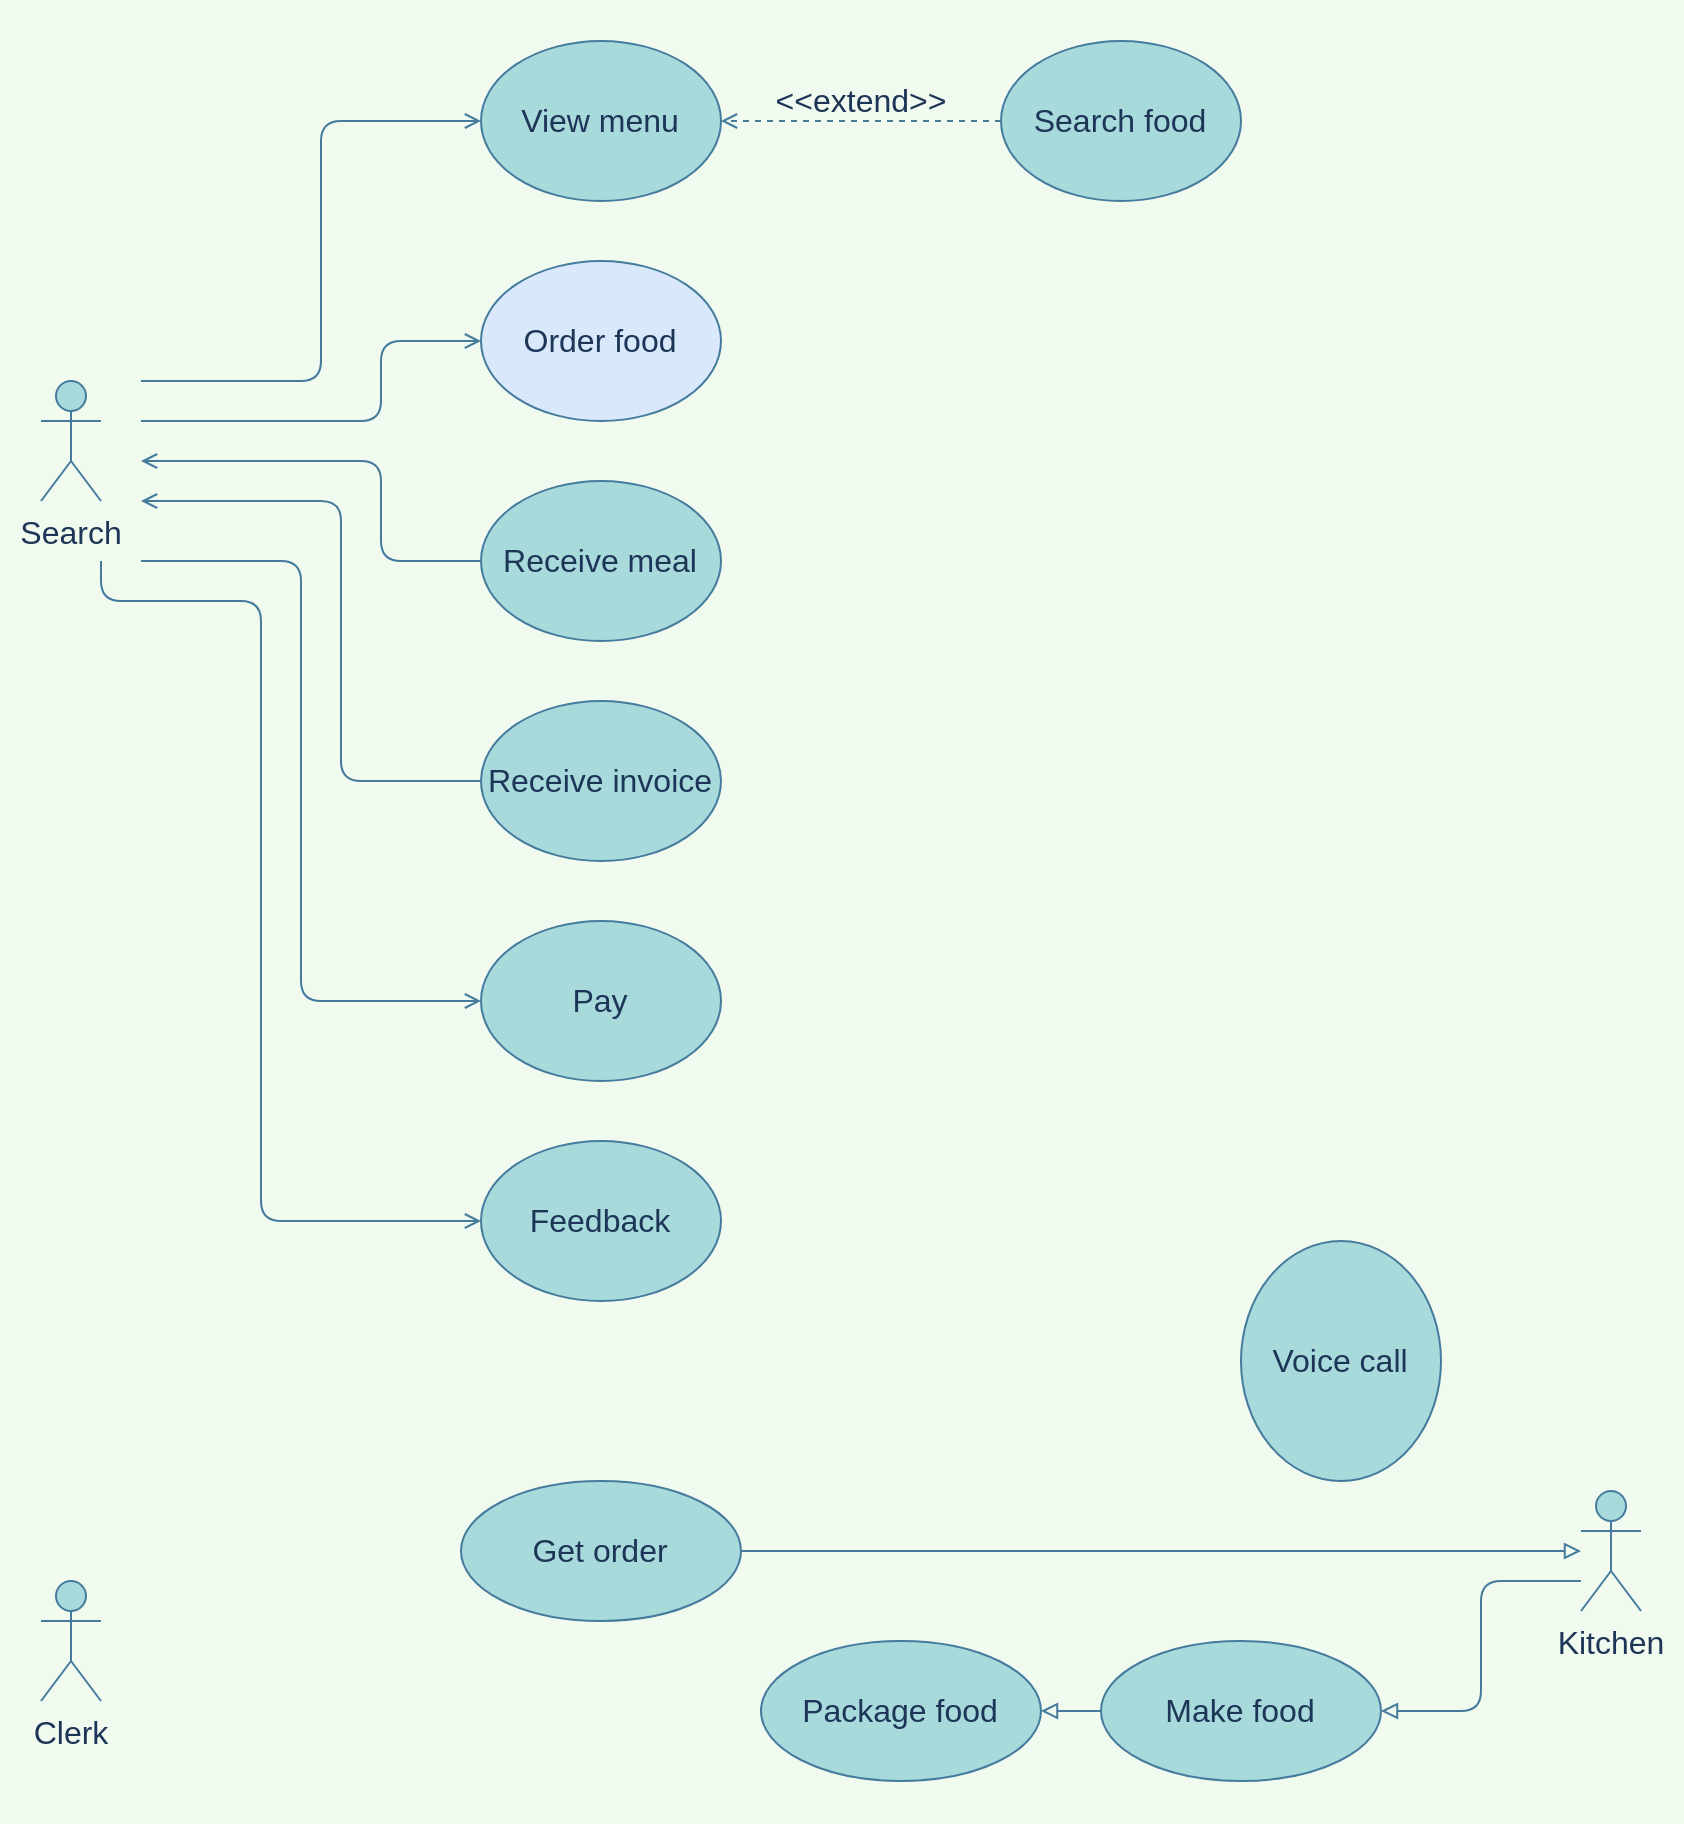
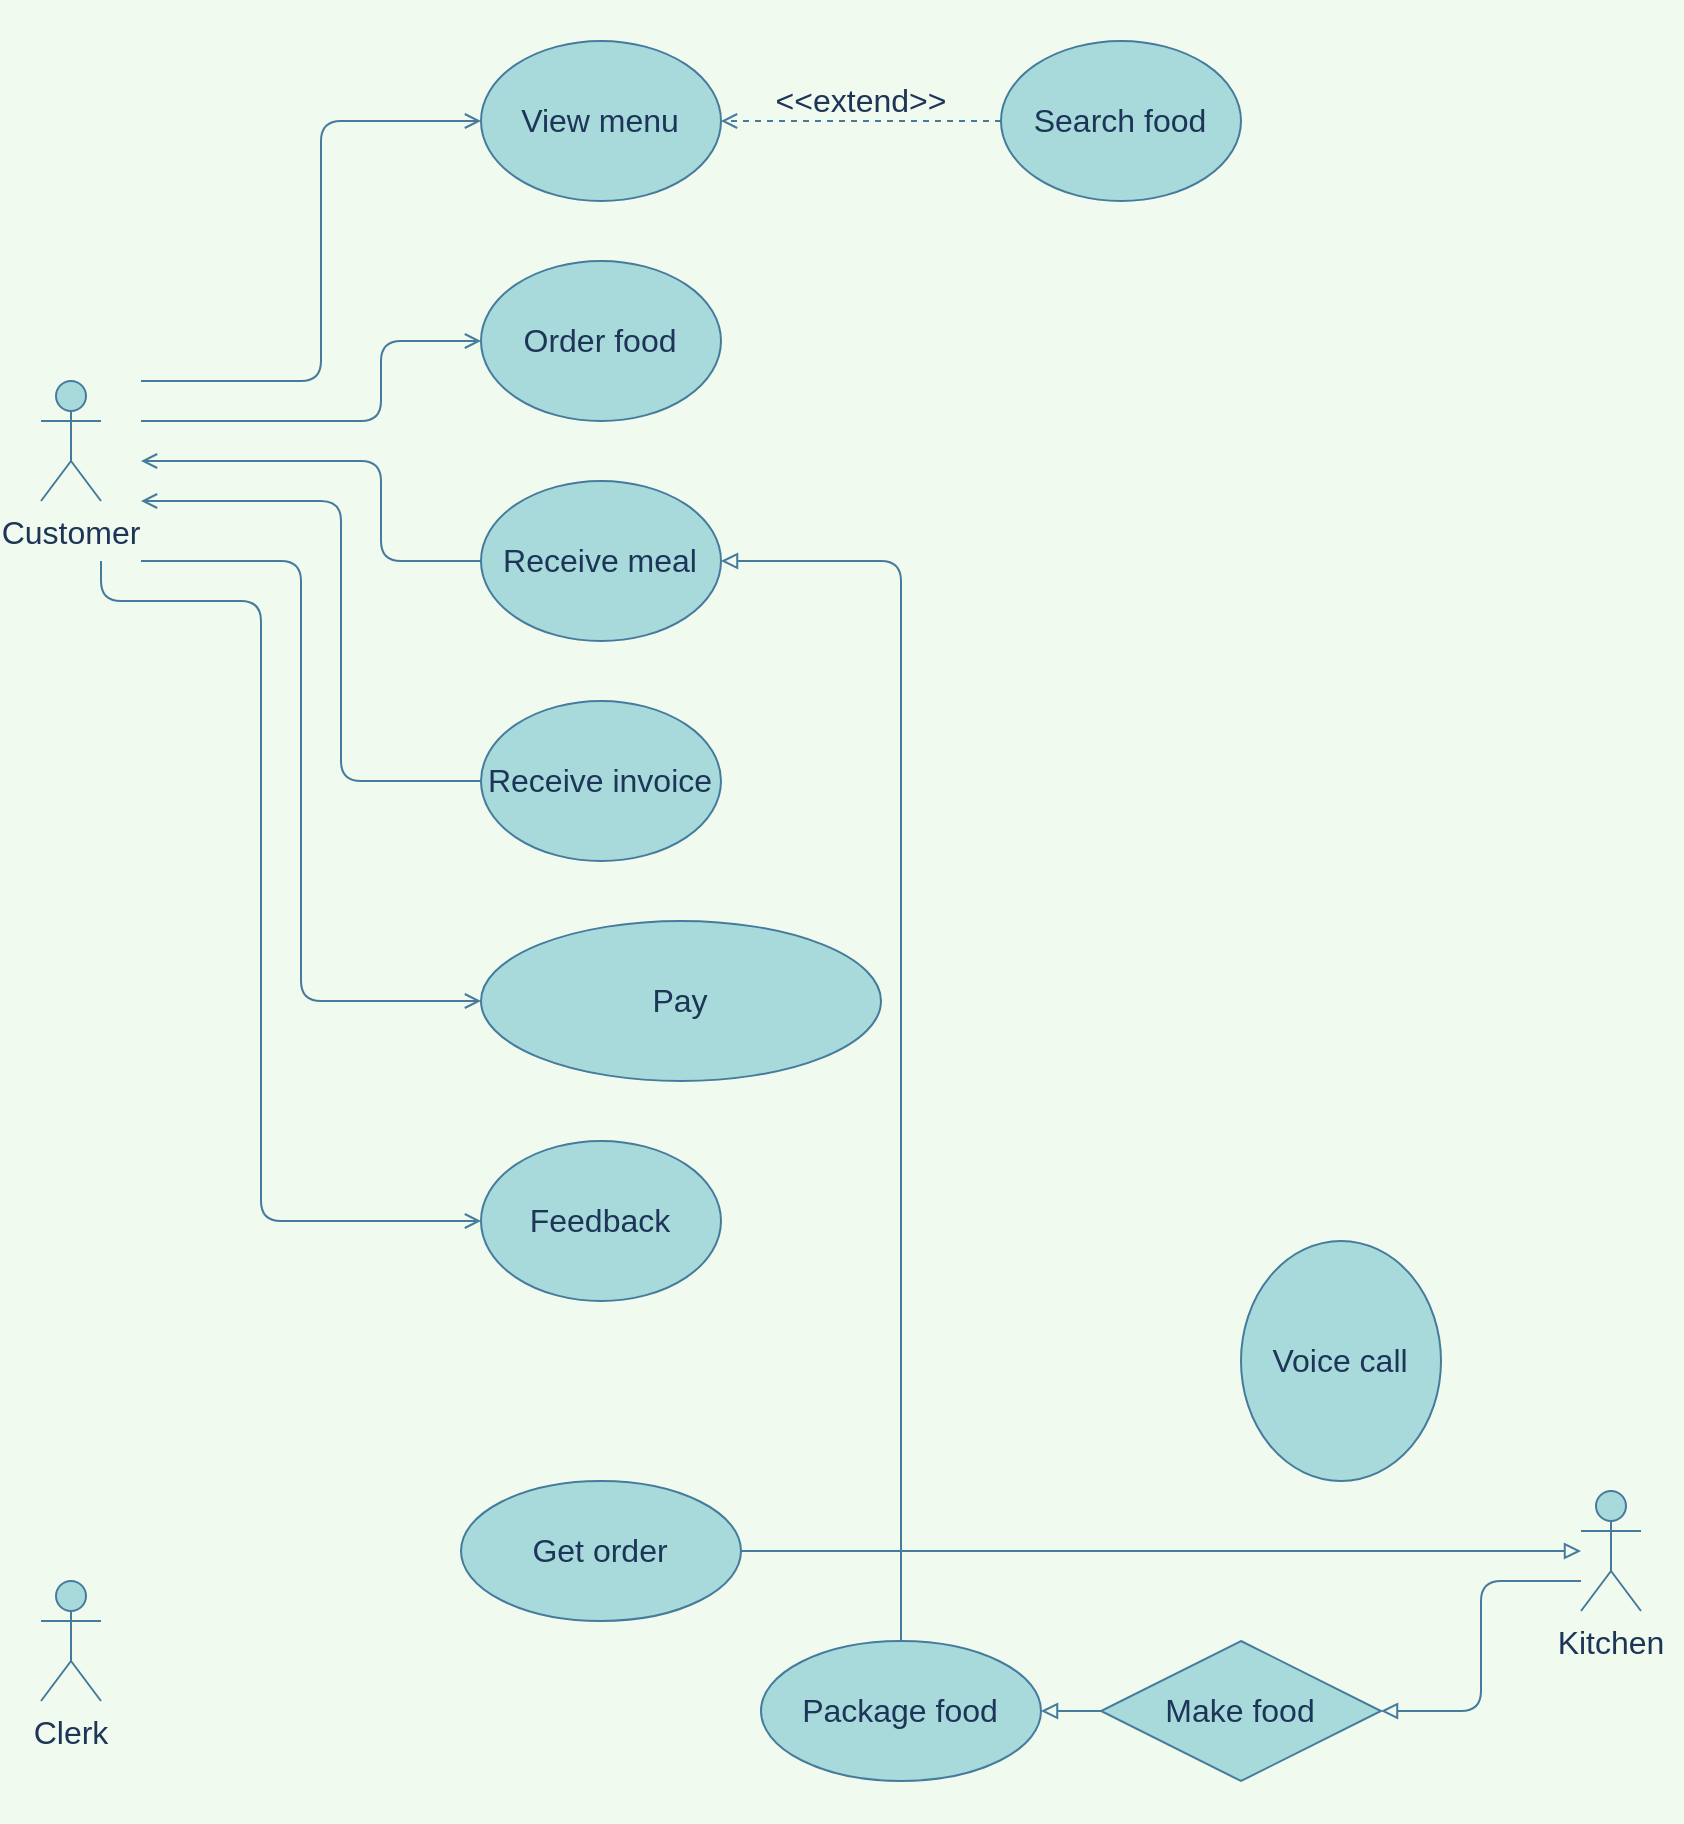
node "Order food": fillcolor #dae8fc -> #a8dadc
node "Search": label "Search" -> "Customer"
node "Pay": size 240x160 -> 400x160
edge "Package food" -> "Receive meal": added
node "Make food": shape ellipse -> diamond
